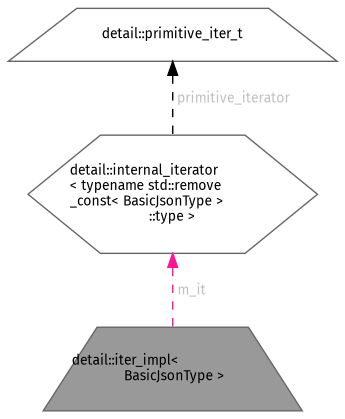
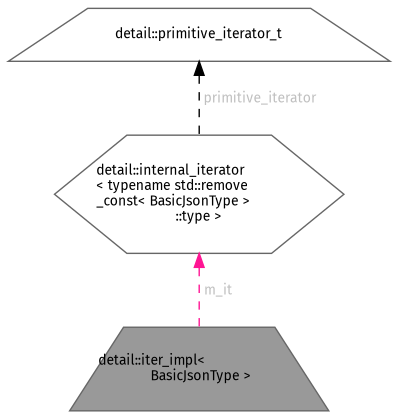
node "detail::primitive_iter_t": label "detail::primitive_iter_t" -> "detail::primitive_iterator_t"
